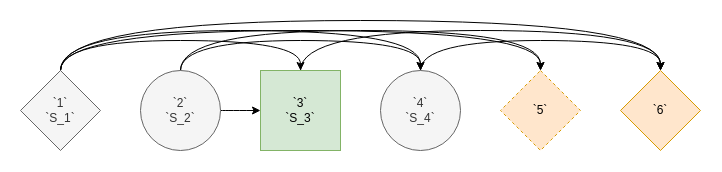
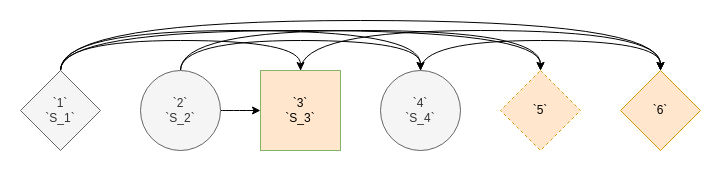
node "`3` `S_3`": fillcolor #d5e8d4 -> #ffe6cc
